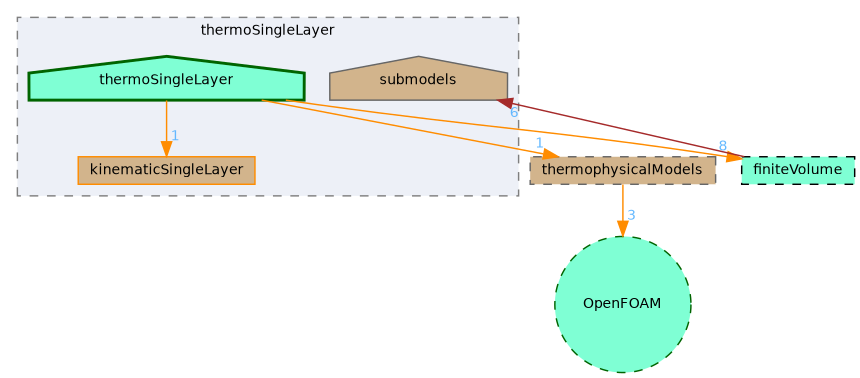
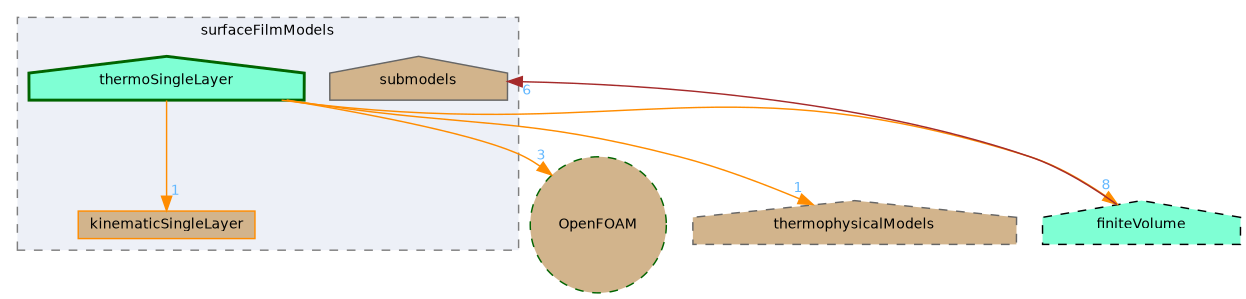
cluster "thermoSingleLayer": label "thermoSingleLayer" -> "surfaceFilmModels"
node "thermophysicalModels": shape box -> house
node "finiteVolume": shape box -> house
edge "thermophysicalModels" -> "OpenFOAM": now "thermoSingleLayer" -> "OpenFOAM"
node "OpenFOAM": fillcolor aquamarine -> tan
